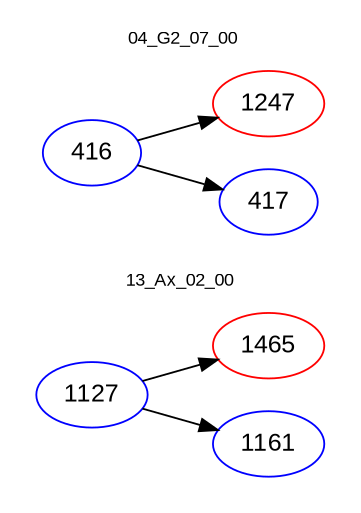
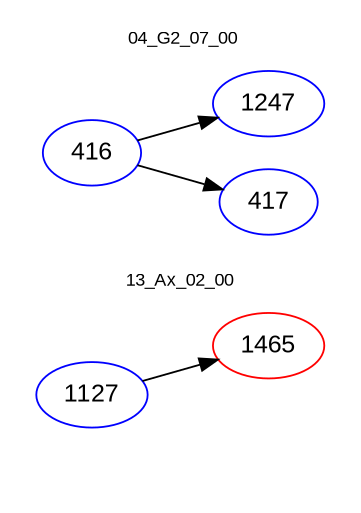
node "1247": color red -> blue
node "1161": removed
